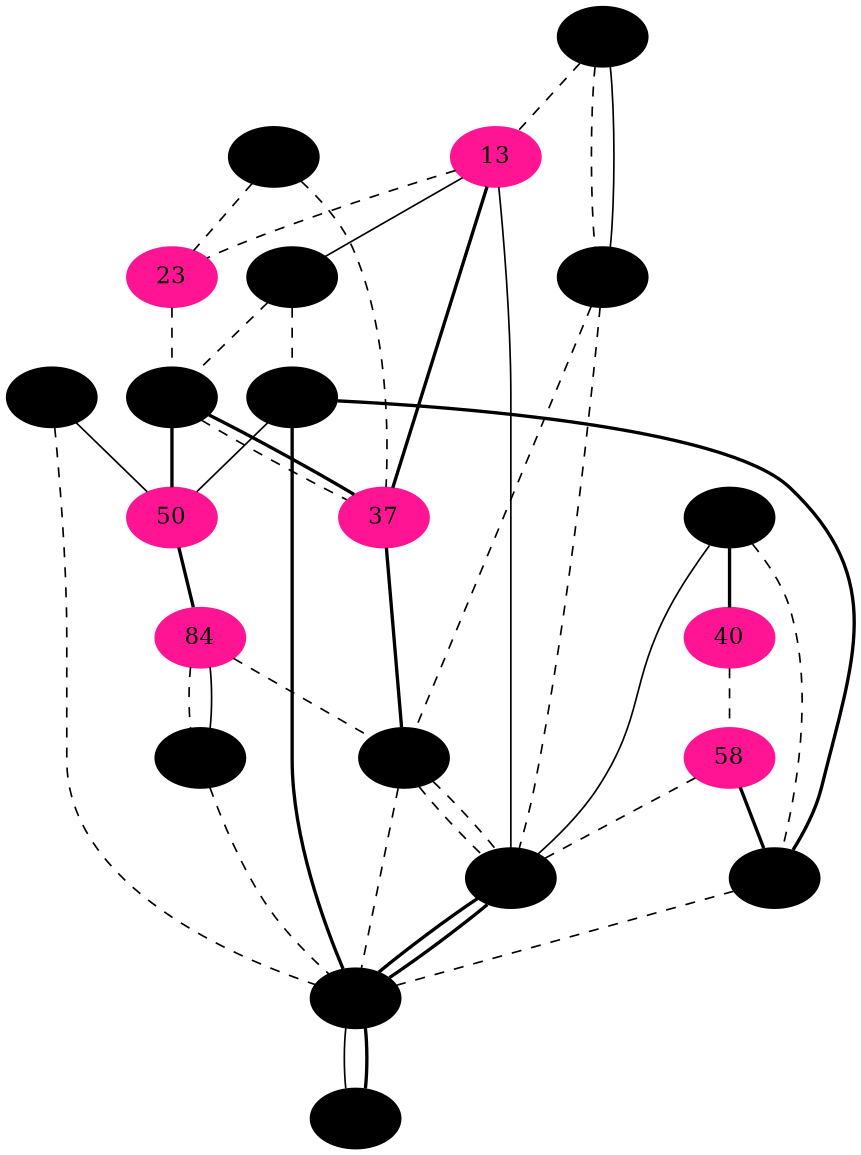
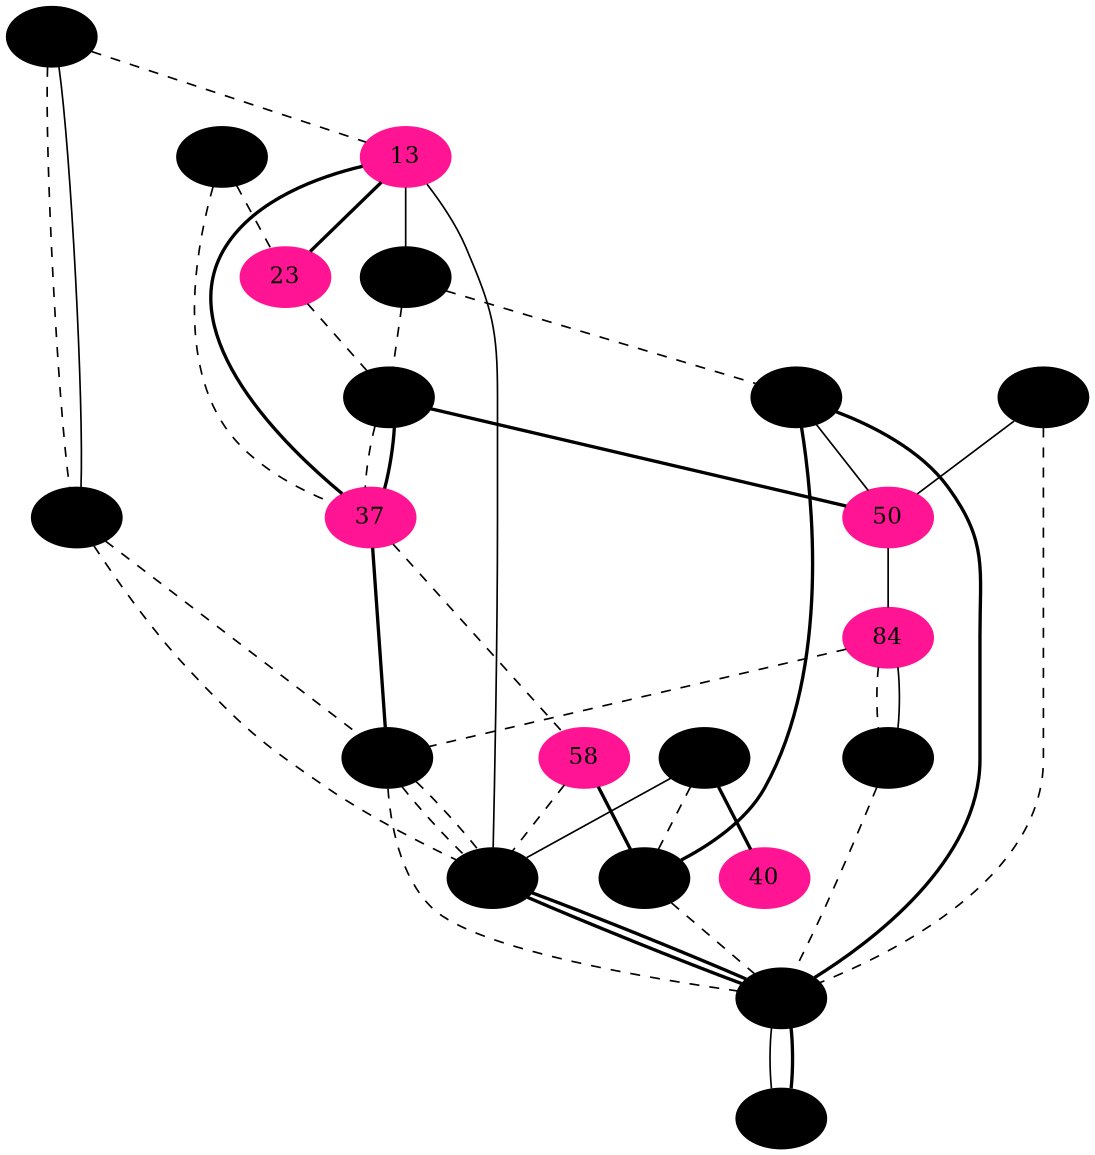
edge "13" -- "23": style dashed -> bold
edge "50" -- "84": style bold -> solid
edge "40" -- "58": now "37" -- "58"
